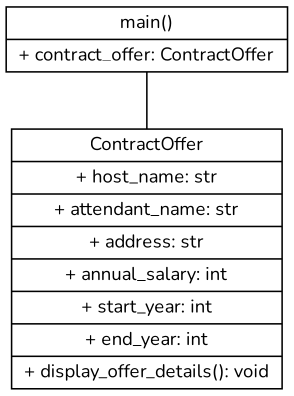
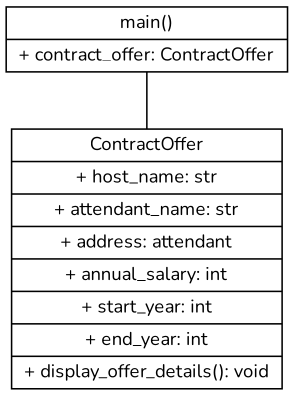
node "ContractOffer": text "+ address: str" -> "+ address: attendant"
